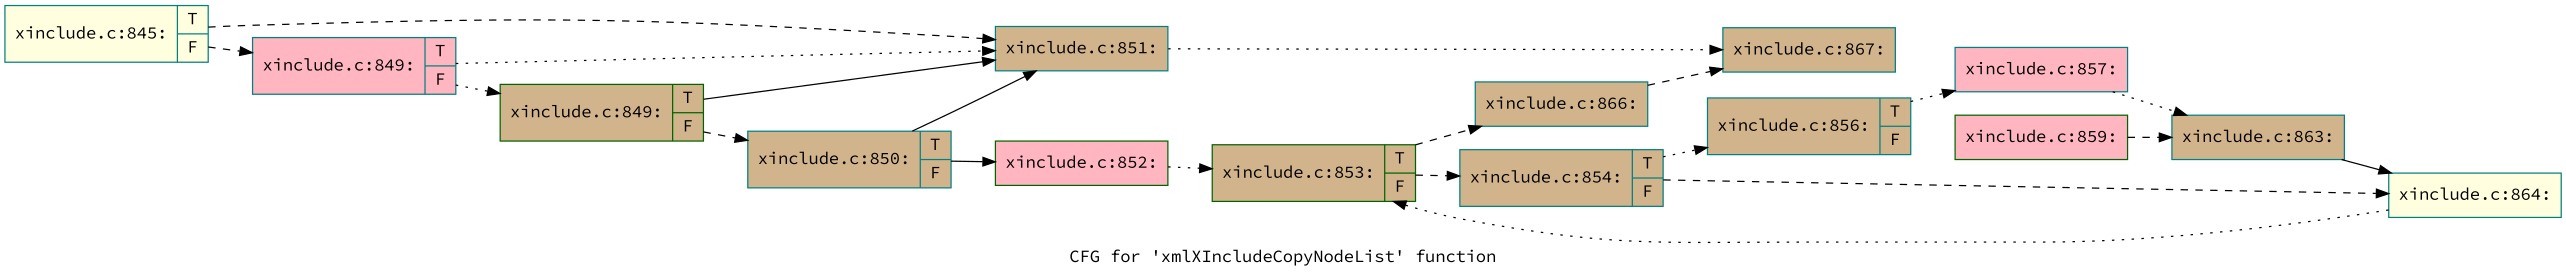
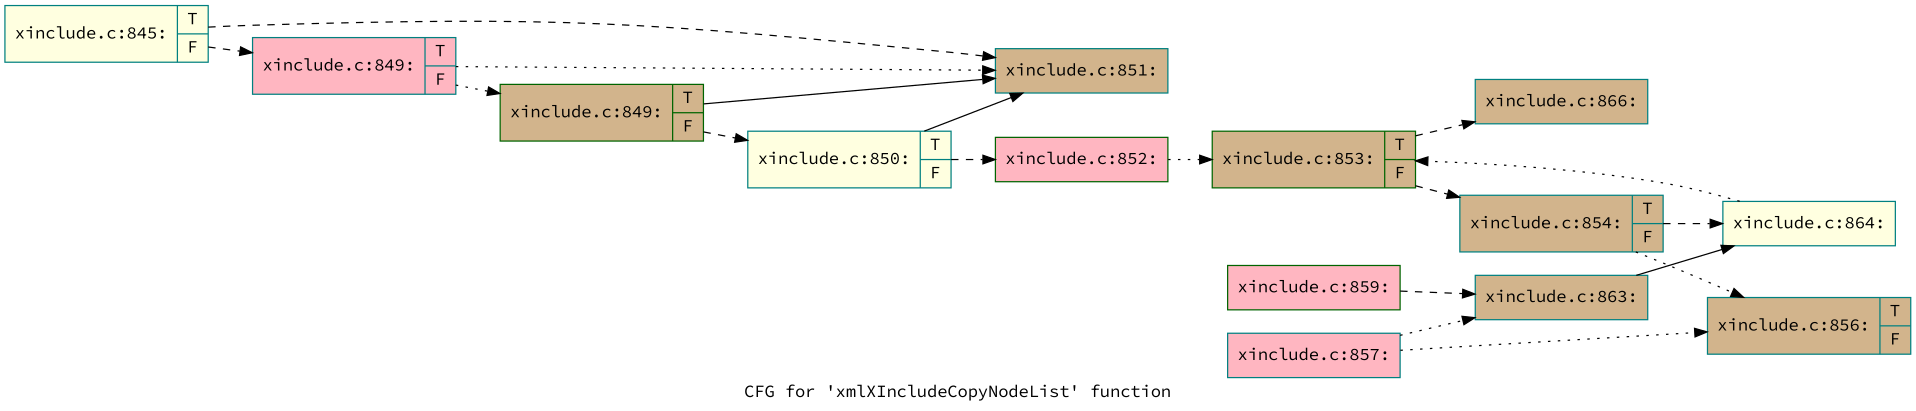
node "xinclude.c:867:": removed
edge "xinclude.c:856:" -> "xinclude.c:857:": reversed
node "xinclude.c:850:": fillcolor tan -> lightyellow
edge "xinclude.c:850:" -> "xinclude.c:852:": style solid -> dashed
